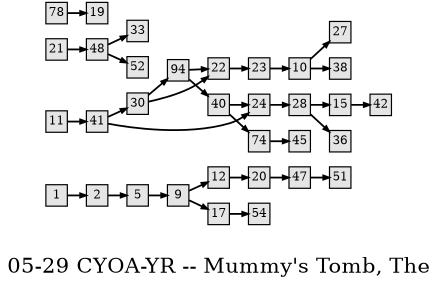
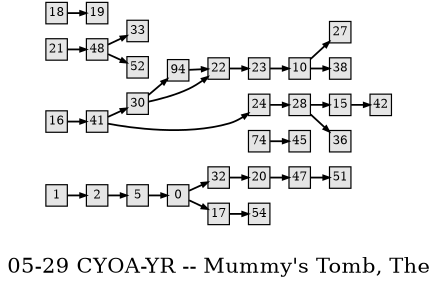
node "78": label "78" -> "18"
node "40": removed
node "11": label "11" -> "16"
node "12": label "12" -> "32"
node "9": label "9" -> "0"
